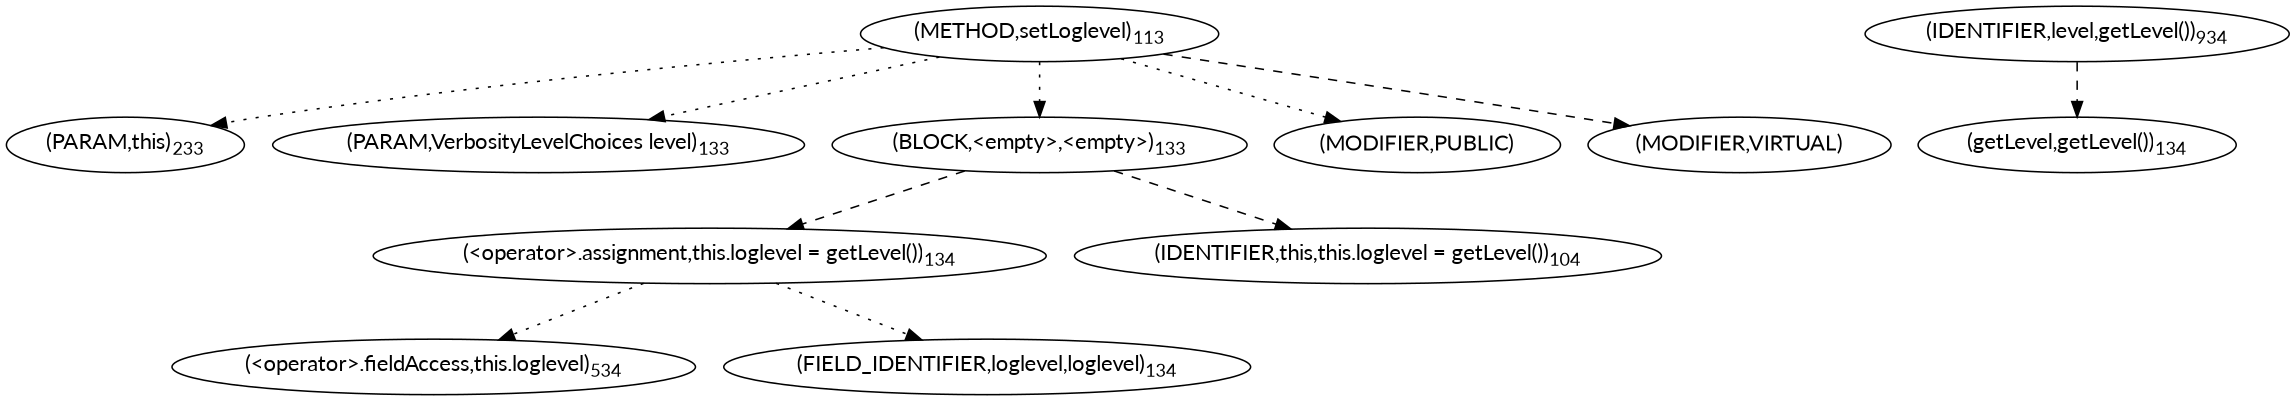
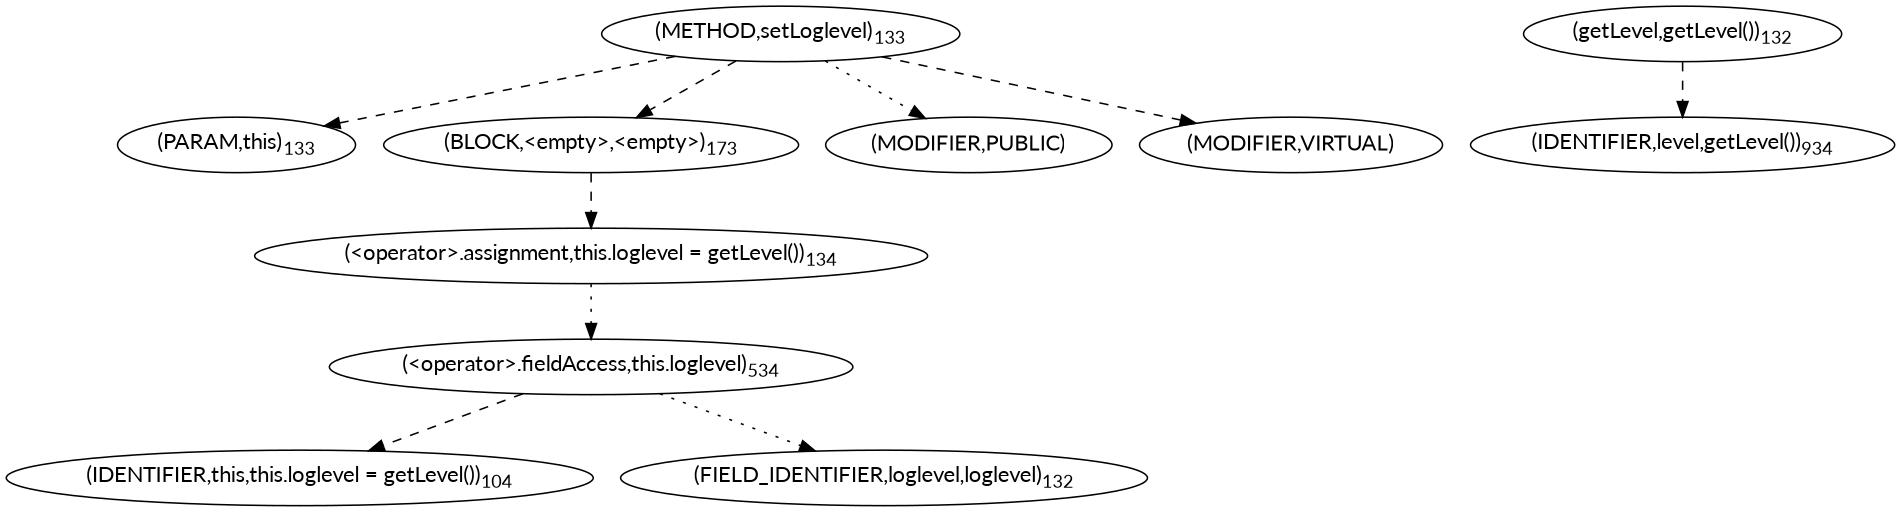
node "(METHOD,setLoglevel)": text "113" -> "133"
edge "(METHOD,setLoglevel)" -> "(PARAM,this)": style dotted -> dashed
edge "(METHOD,setLoglevel)" -> "(BLOCK,<empty>,<empty>)": style dotted -> dashed
edge "(IDENTIFIER,level,getLevel())" -> "(getLevel,getLevel())": reversed
node "(PARAM,this)": text "233" -> "133"
node "(BLOCK,<empty>,<empty>)": text "133" -> "173"
node "(getLevel,getLevel())": text "134" -> "132"
node "(PARAM,VerbosityLevelChoices level)": removed
edge "(BLOCK,<empty>,<empty>)" -> "(IDENTIFIER,this,this.loglevel = getLevel())": now "(<operator>.fieldAccess,this.loglevel)" -> "(IDENTIFIER,this,this.loglevel = getLevel())"
edge "(<operator>.assignment,this.loglevel = getLevel())" -> "(FIELD_IDENTIFIER,loglevel,loglevel)": now "(<operator>.fieldAccess,this.loglevel)" -> "(FIELD_IDENTIFIER,loglevel,loglevel)"
node "(FIELD_IDENTIFIER,loglevel,loglevel)": text "134" -> "132"
